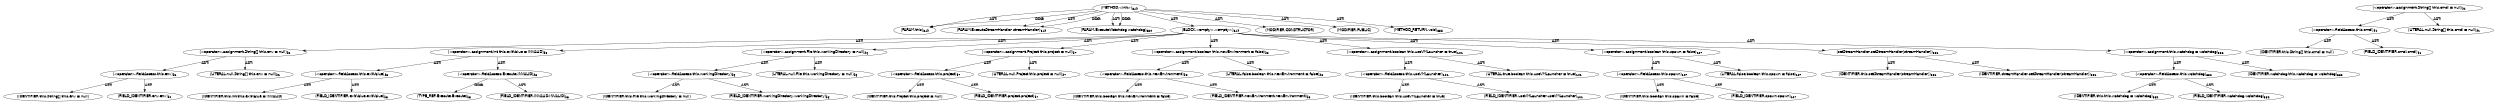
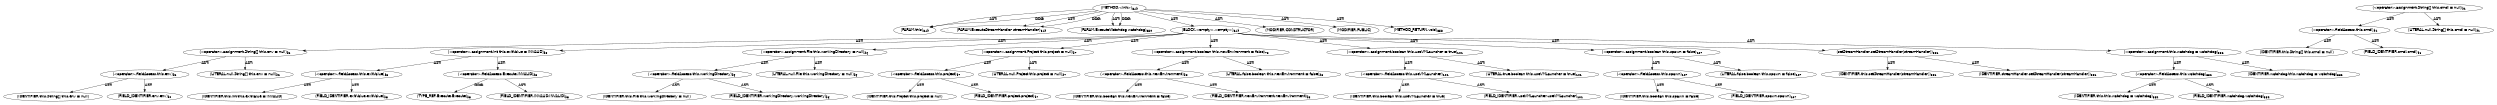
node "(<operator>.assignment,boolean this.newEnvironment = false)": text "98" -> "78"
